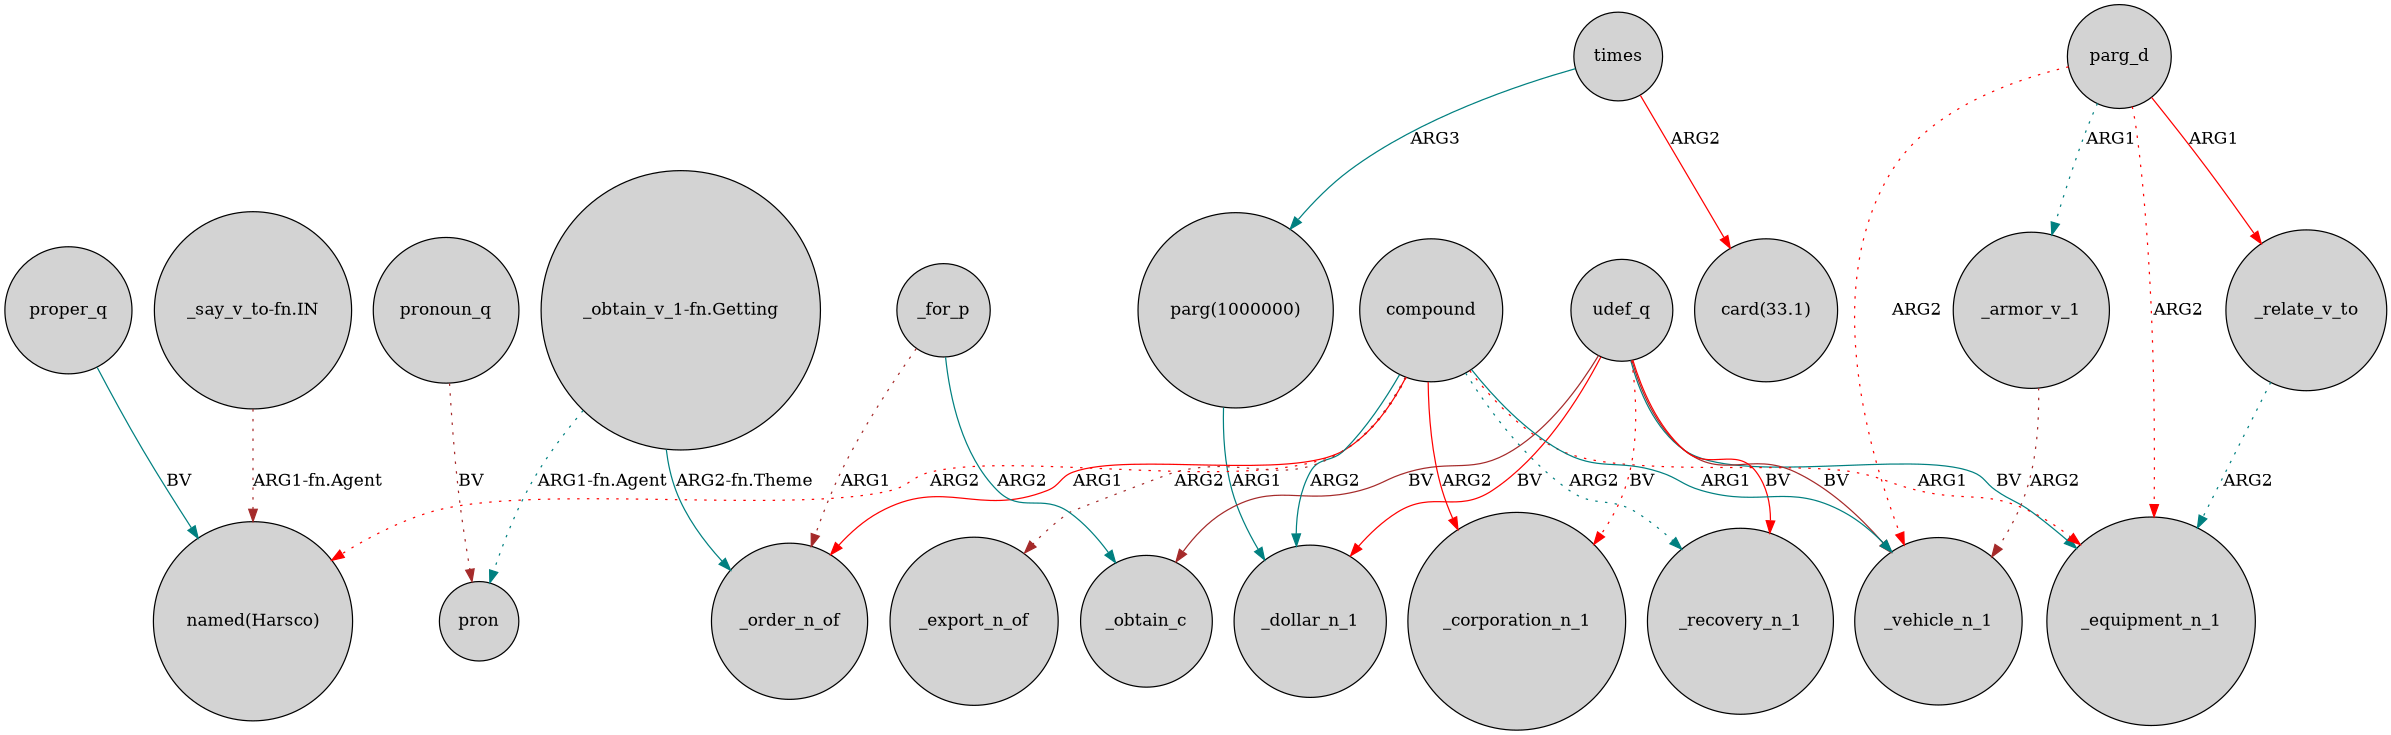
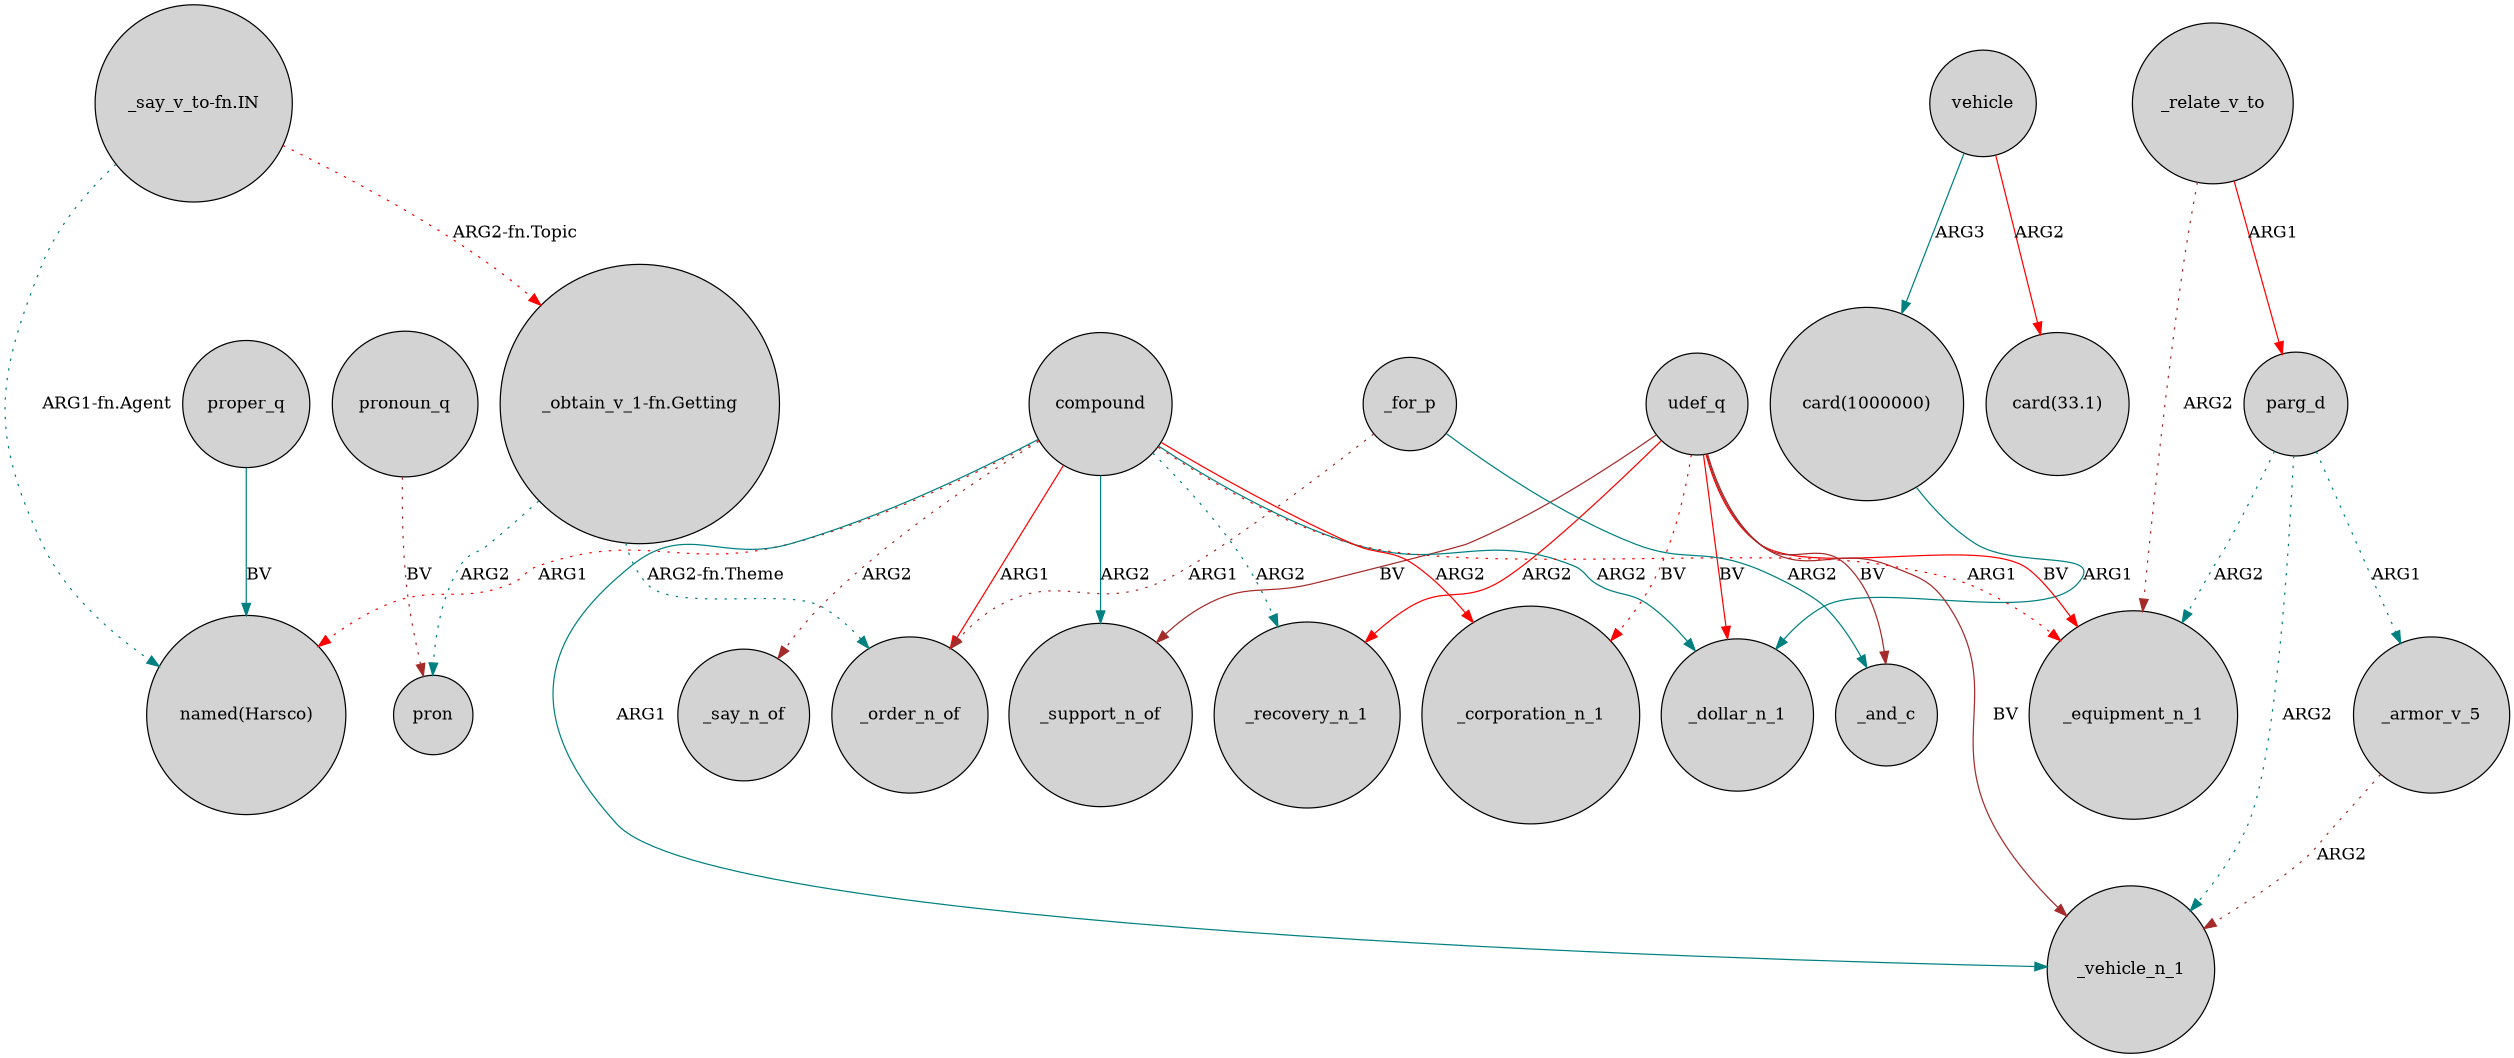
node "times": label "times" -> "vehicle"
edge "parg_d" -> "_relate_v_to": reversed
edge "_say_v_to-fn.IN" -> "_obtain_v_1-fn.Getting": added, label "ARG2-fn.Topic"
edge "parg_d" -> "_vehicle_n_1": color red -> teal
edge "parg_d" -> "_equipment_n_1": color red -> teal
node "parg(1000000)": label "parg(1000000)" -> "card(1000000)"
node "_armor_v_1": label "_armor_v_1" -> "_armor_v_5"
edge "_relate_v_to" -> "_equipment_n_1": color teal -> brown
edge "_say_v_to-fn.IN" -> "named(Harsco)": color brown -> teal
edge "udef_q" -> "_equipment_n_1": color teal -> red
edge "_obtain_v_1-fn.Getting" -> "pron": label "ARG1-fn.Agent" -> "ARG2"
edge "compound" -> "named(Harsco)": label "ARG2" -> "ARG1"
edge "udef_q" -> "_recovery_n_1": label "BV" -> "ARG2"
edge "_obtain_v_1-fn.Getting" -> "_order_n_of": style solid -> dotted
node "_export_n_of": label "_export_n_of" -> "_say_n_of"
node "_obtain_c": label "_obtain_c" -> "_and_c"
node "_support_n_of": added
